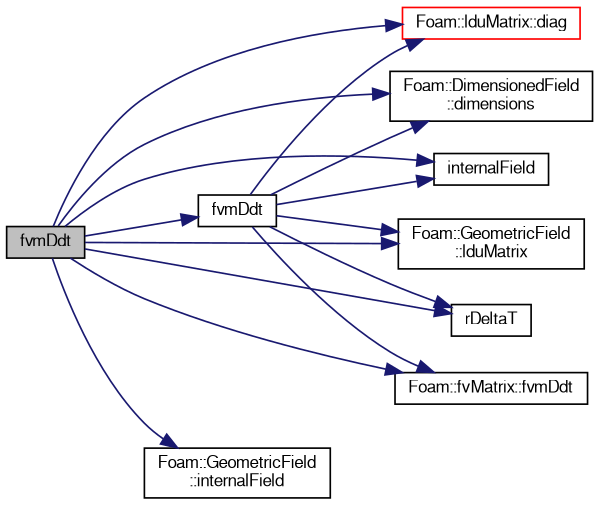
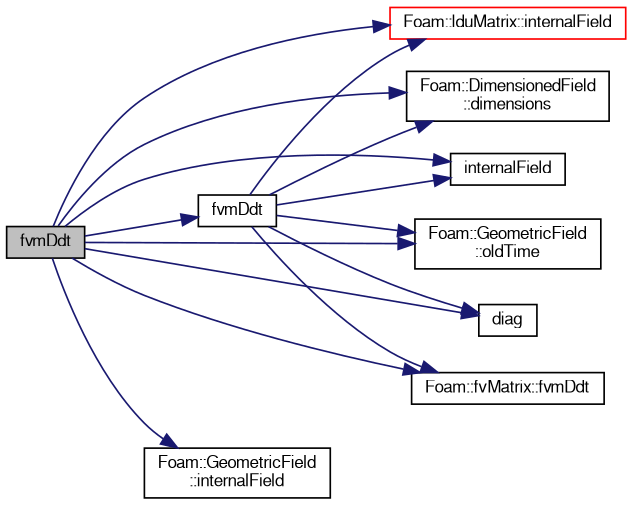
node "Foam::lduMatrix::diag": label "Foam::lduMatrix::diag" -> "Foam::lduMatrix::internalField"
node "Foam::GeometricField ::lduMatrix": label "Foam::GeometricField ::lduMatrix" -> "Foam::GeometricField ::oldTime"
node "rDeltaT": label "rDeltaT" -> "diag"
